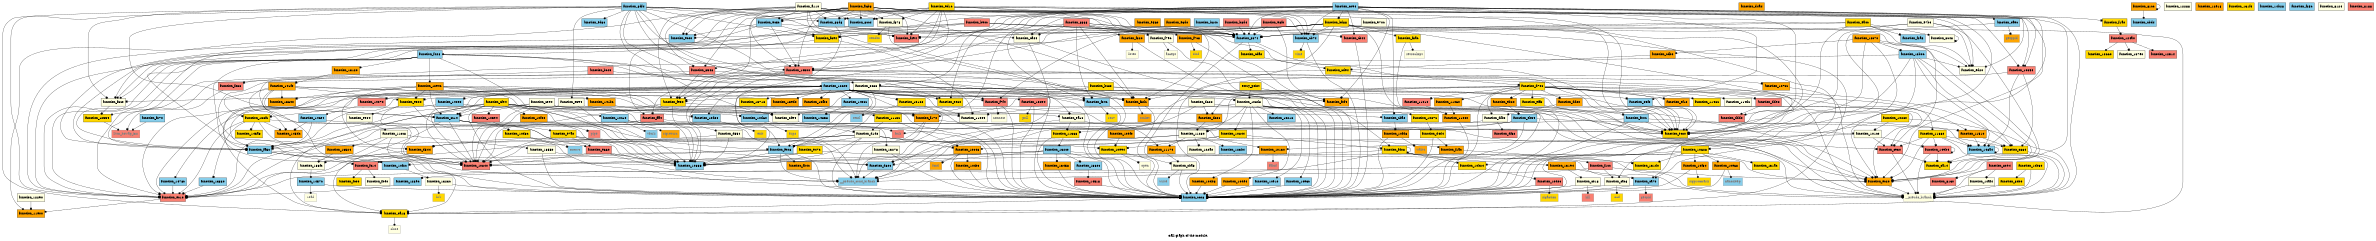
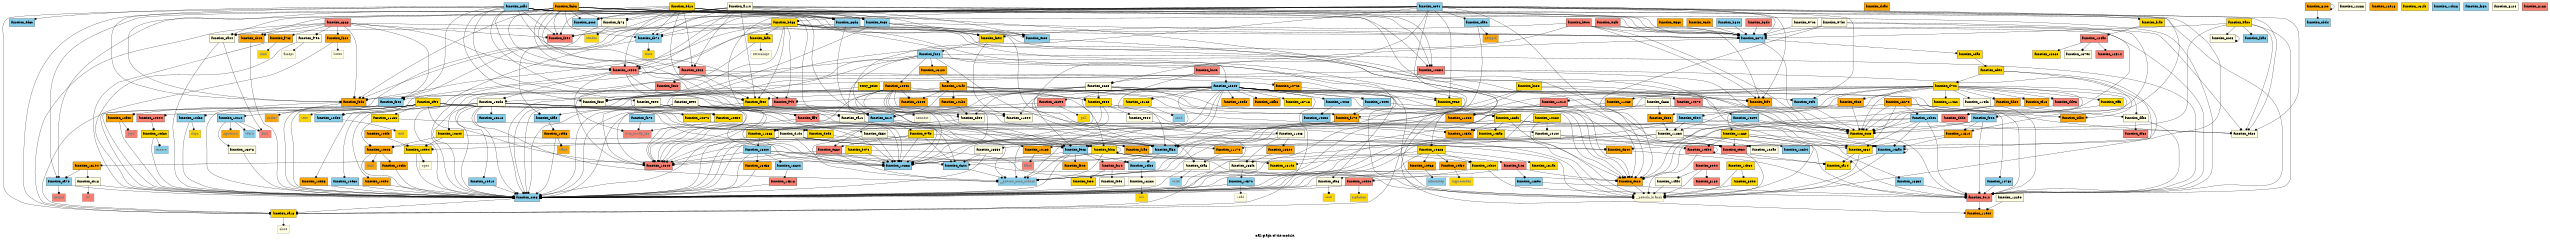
node "function_cb44": fillcolor salmon -> orange
edge "function_cdb0" -> "function_cde4": reversed
edge "function_13c70" -> "function_ec20": now "function_13c70" -> "function_c930"
edge "function_10f00" -> "function_cc08": added
